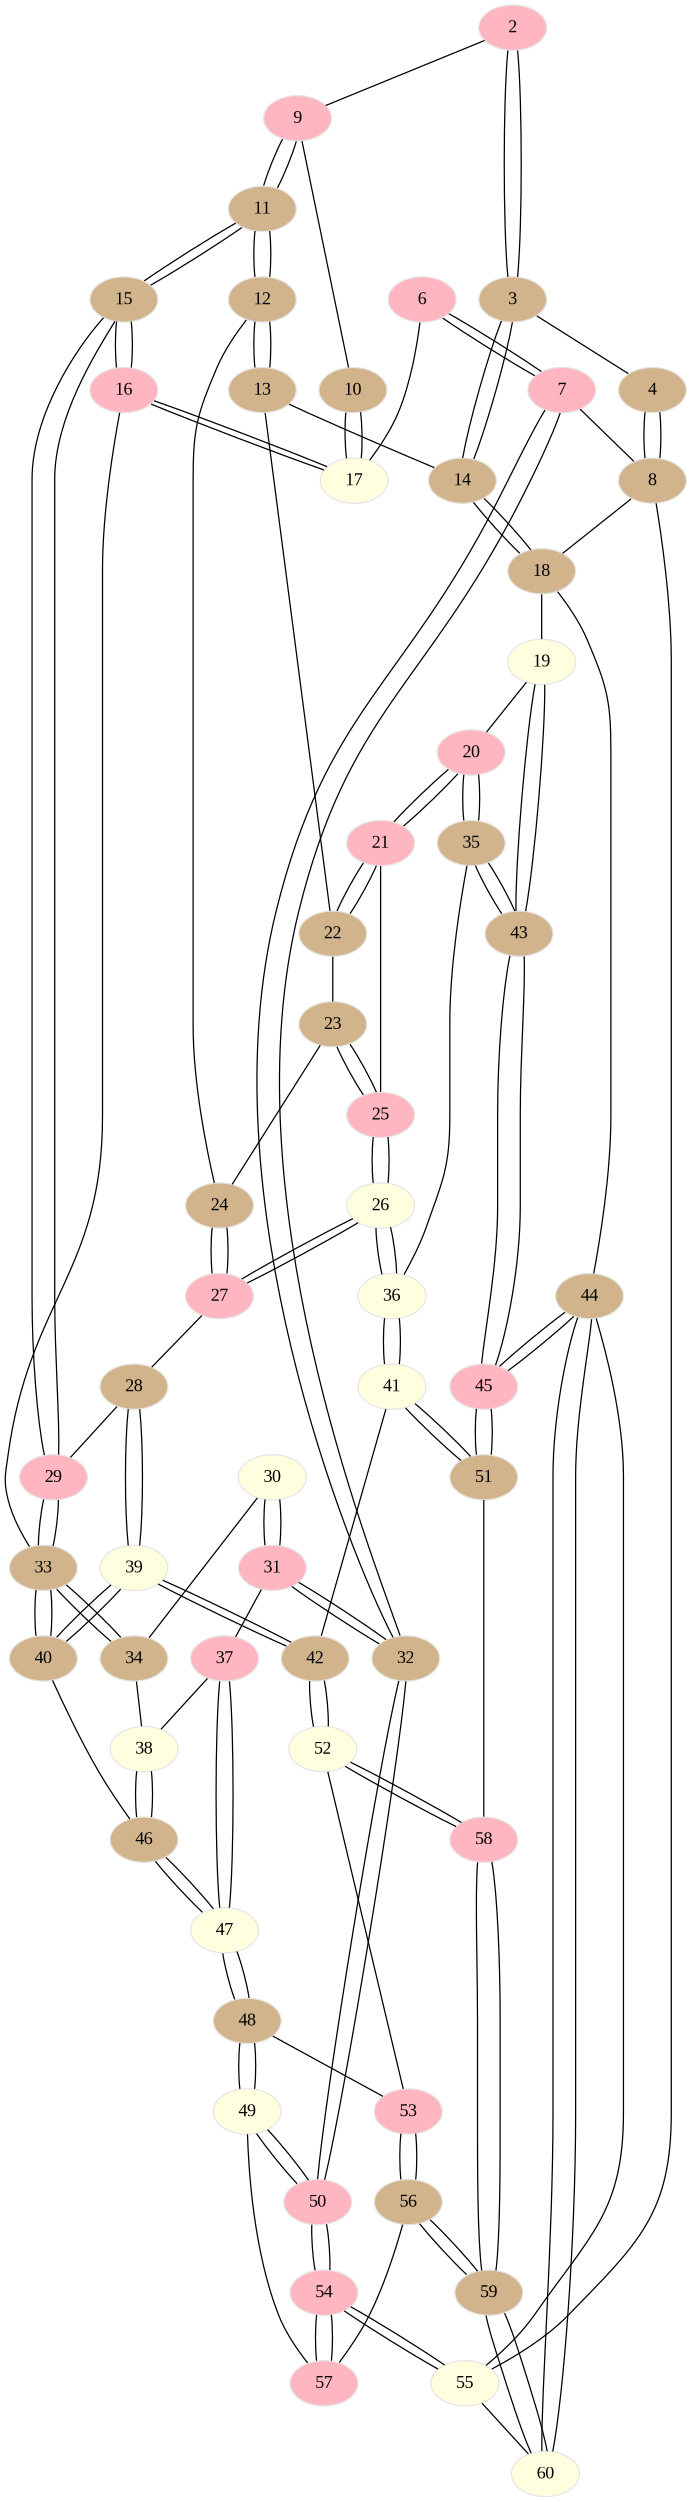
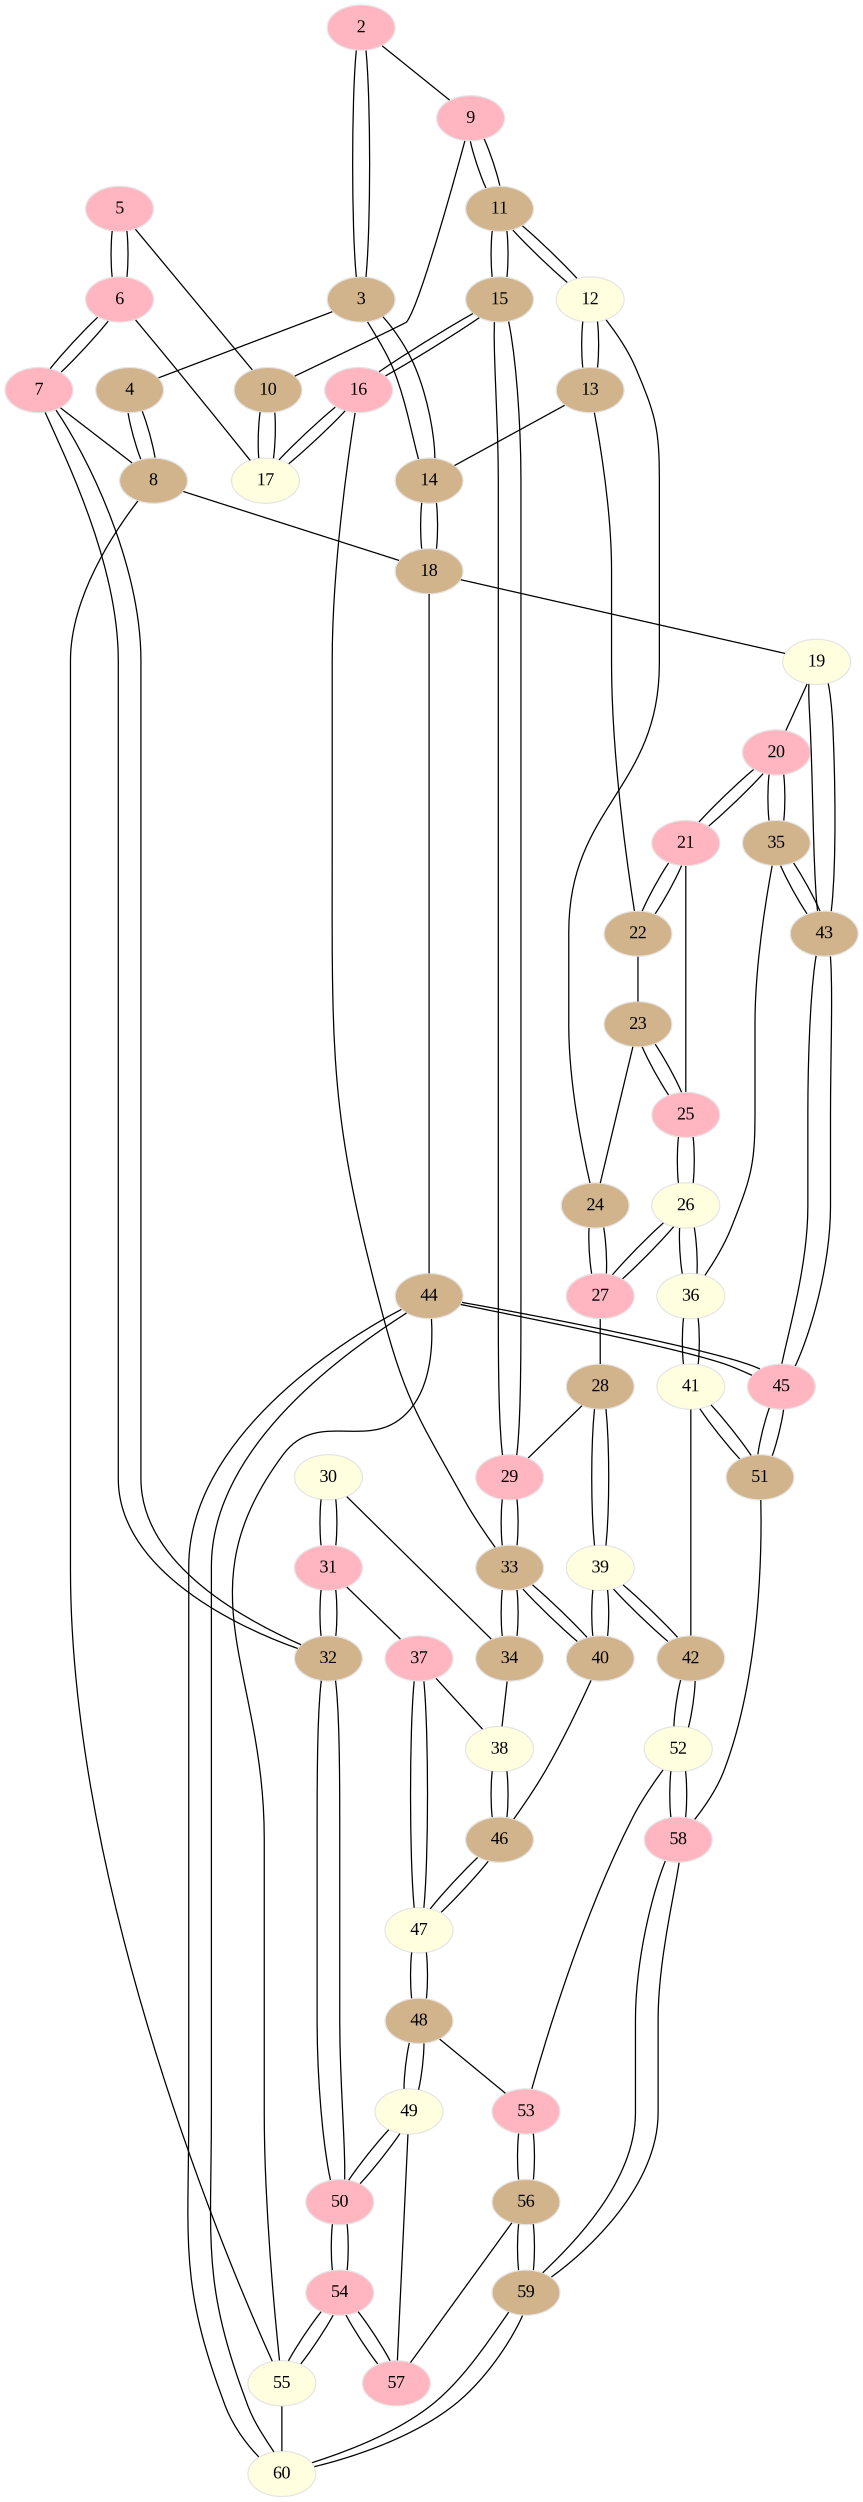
node "5": added
node "12": fillcolor tan -> lightyellow
